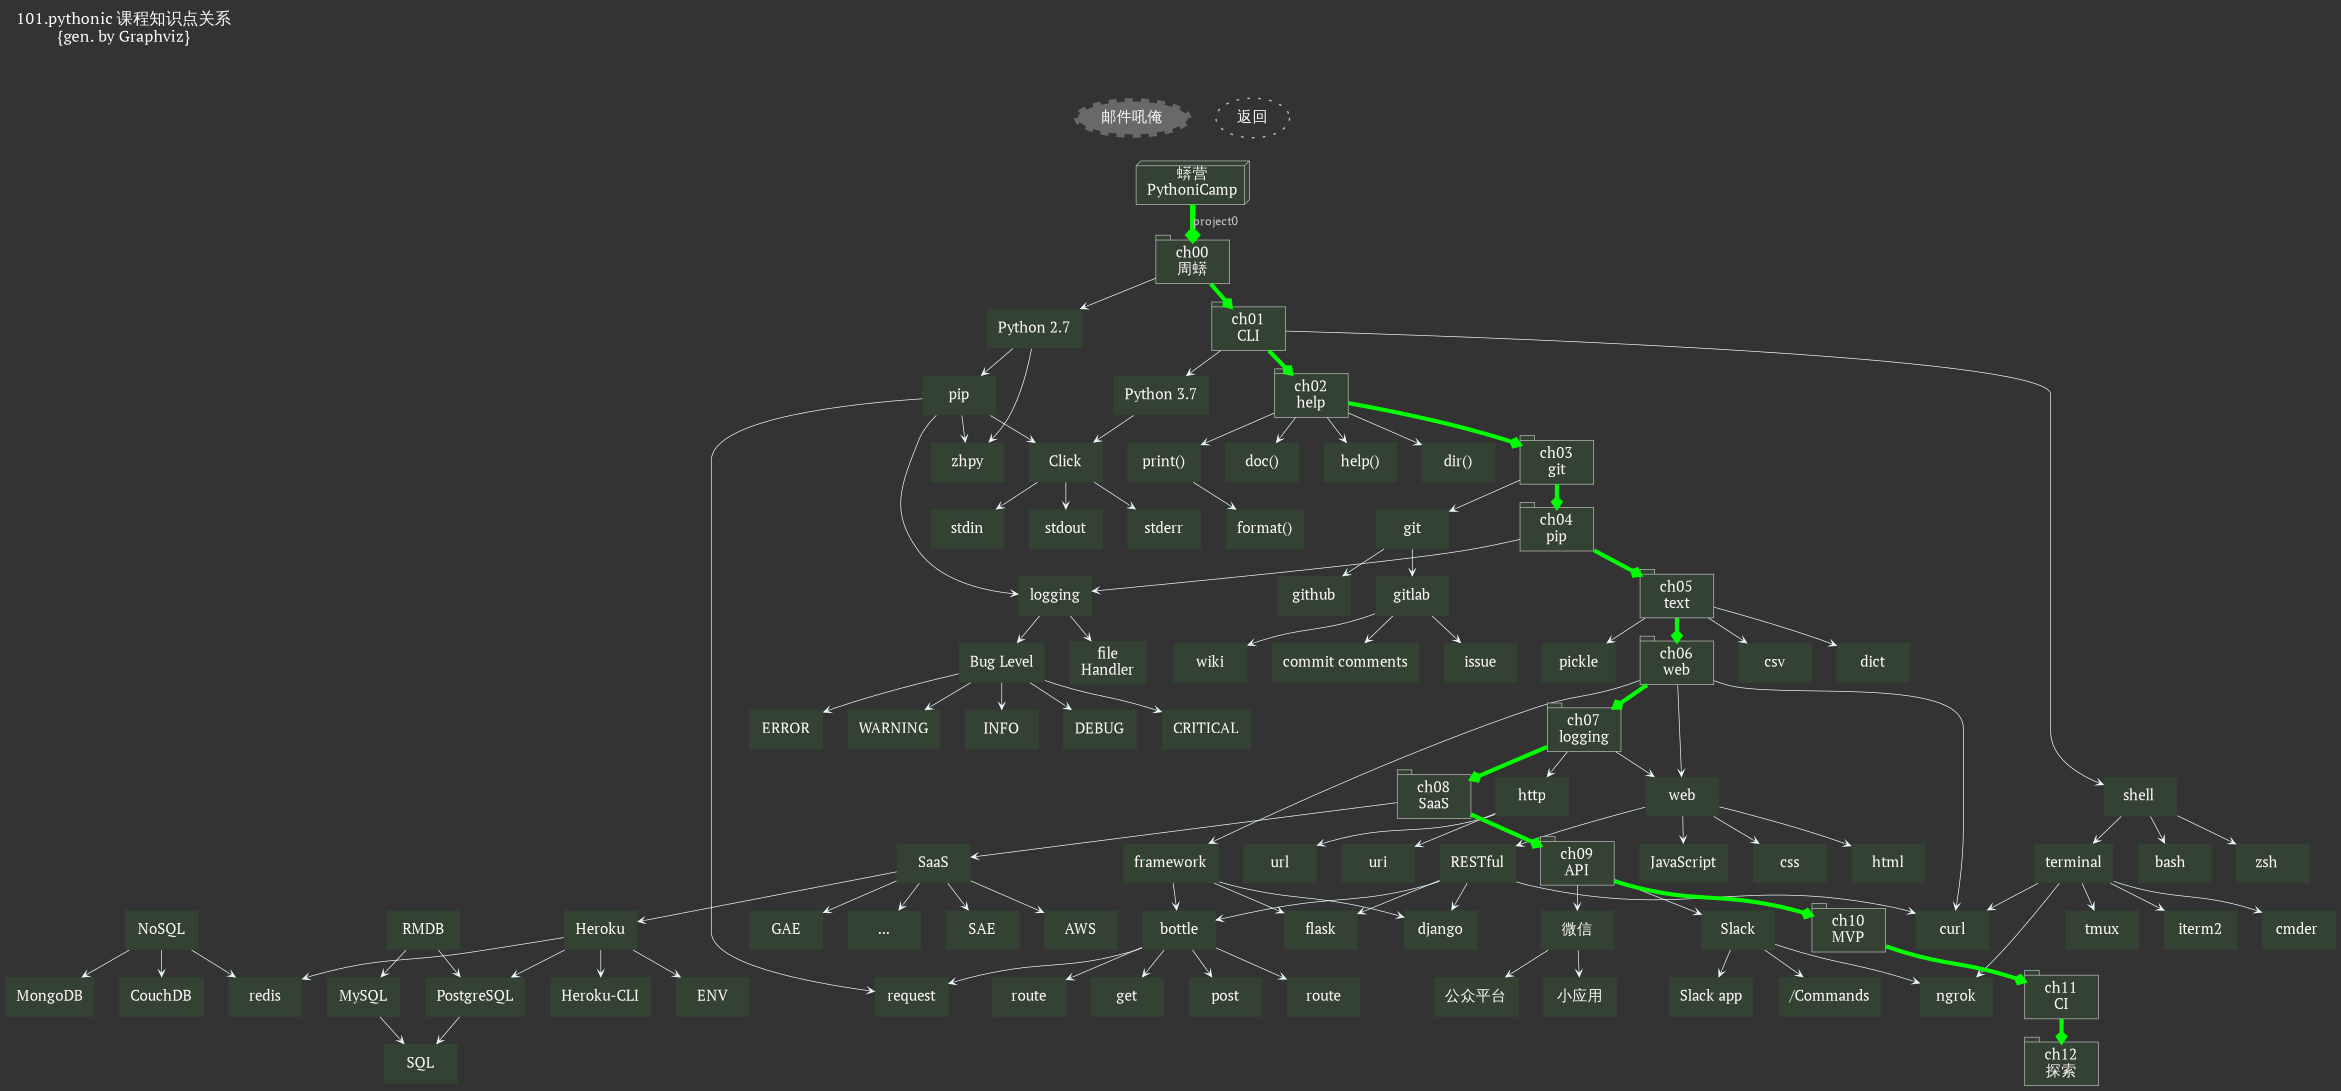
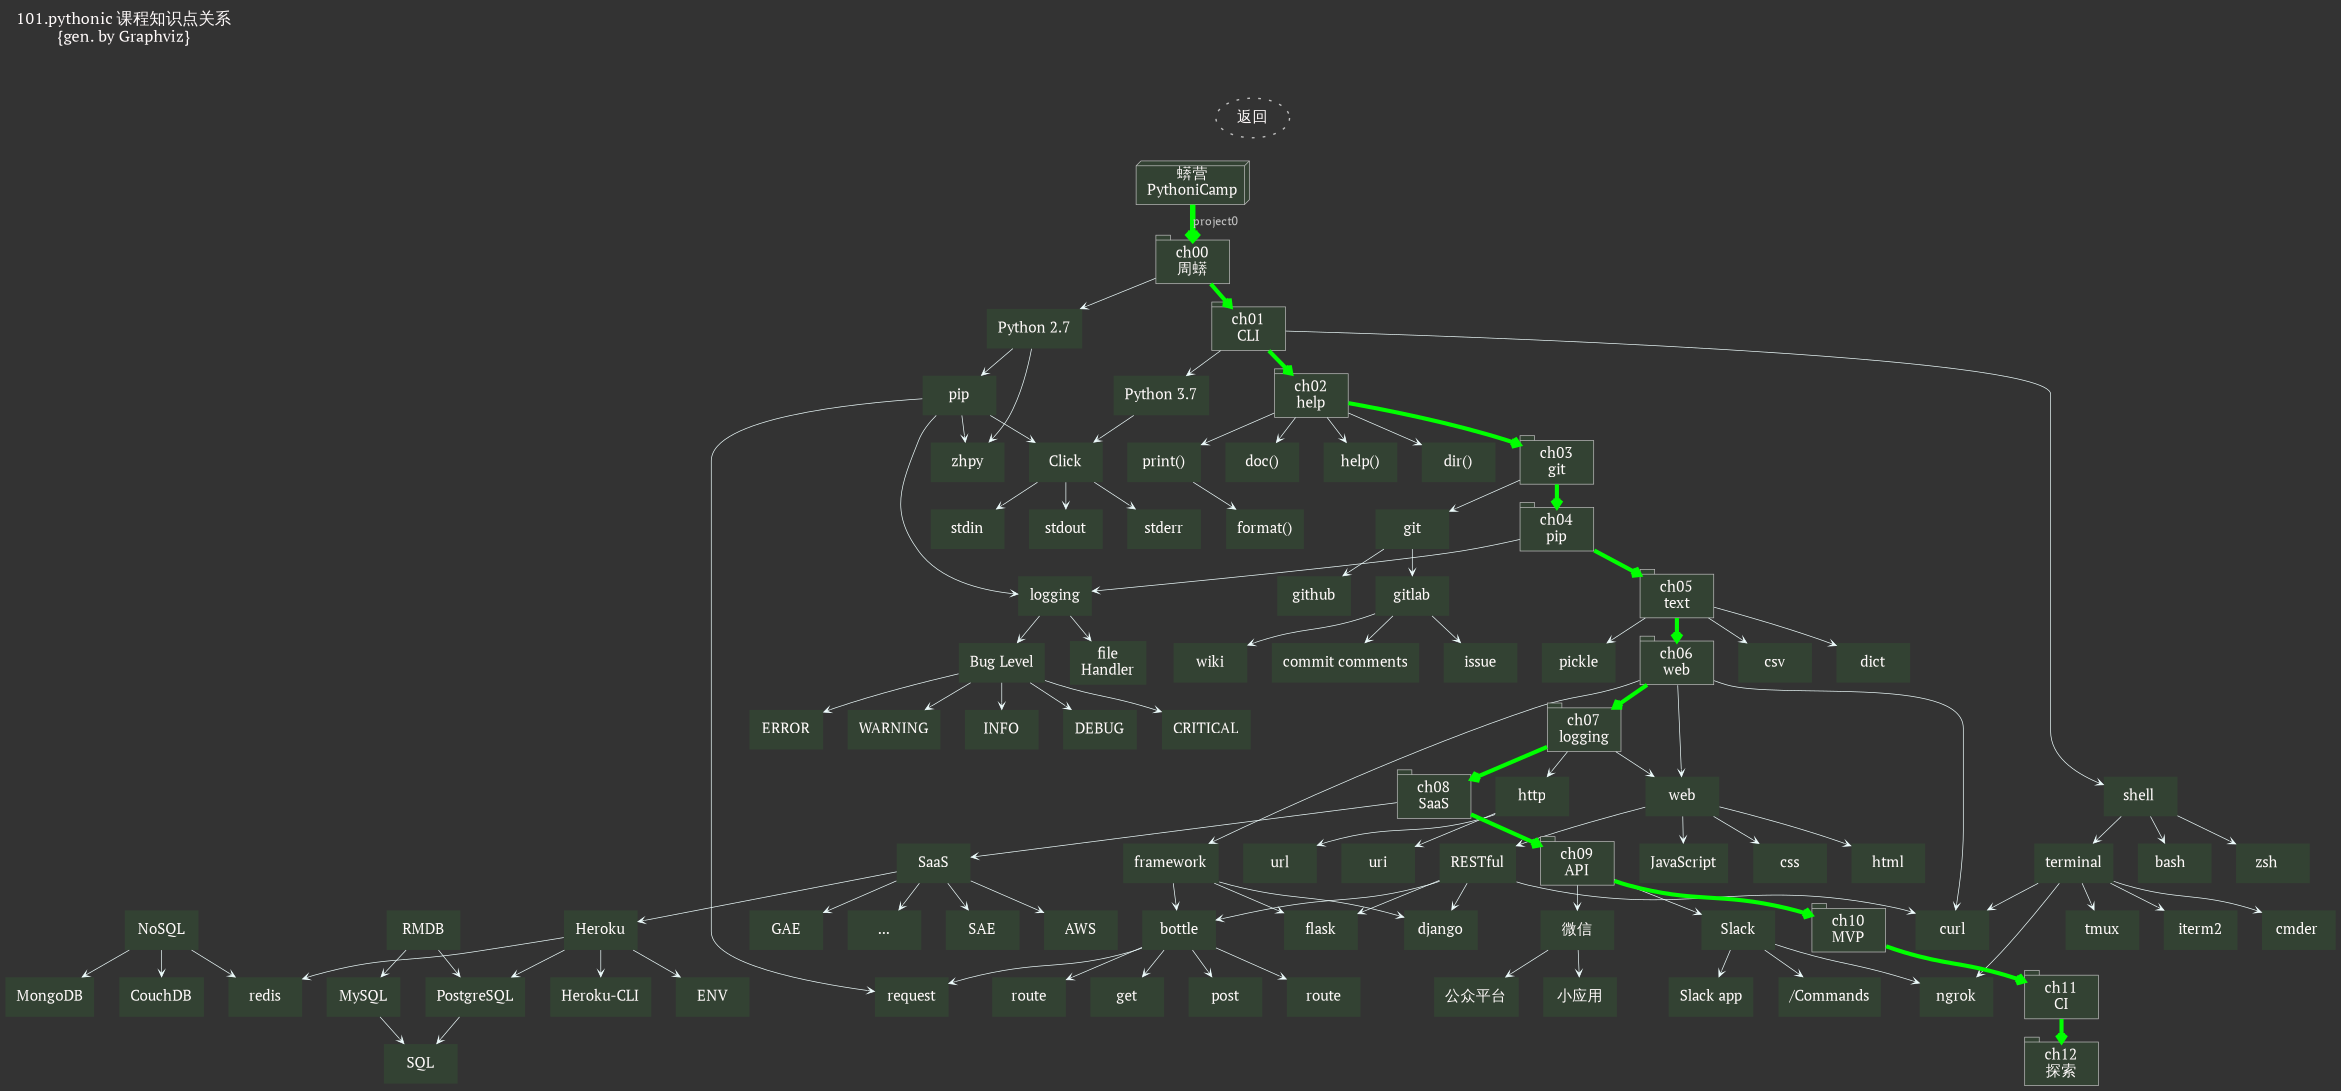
node "邮件吼俺": removed
